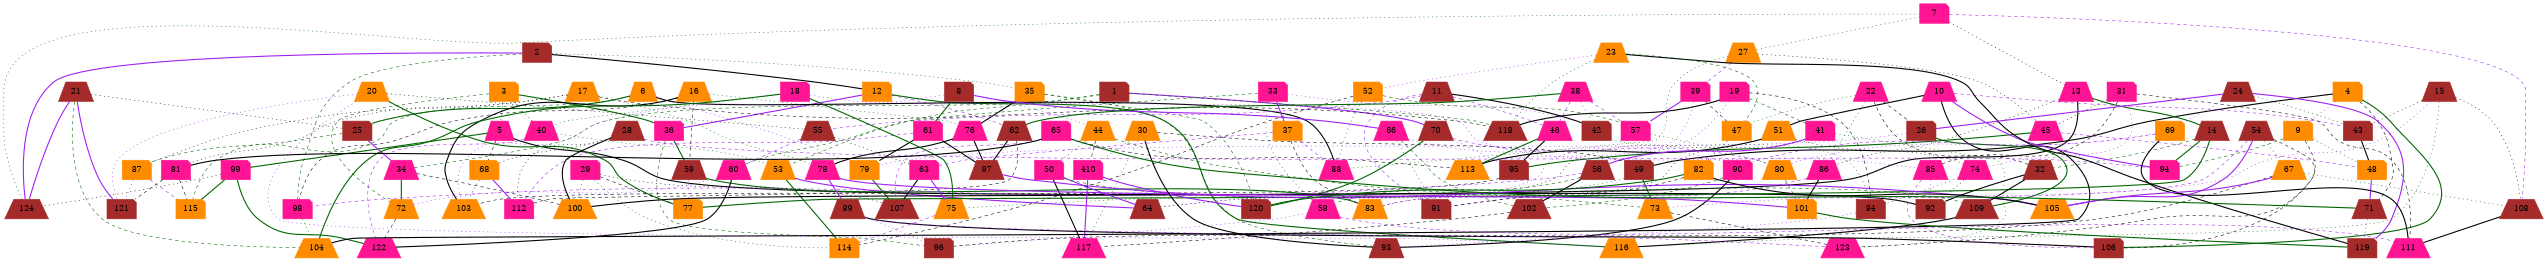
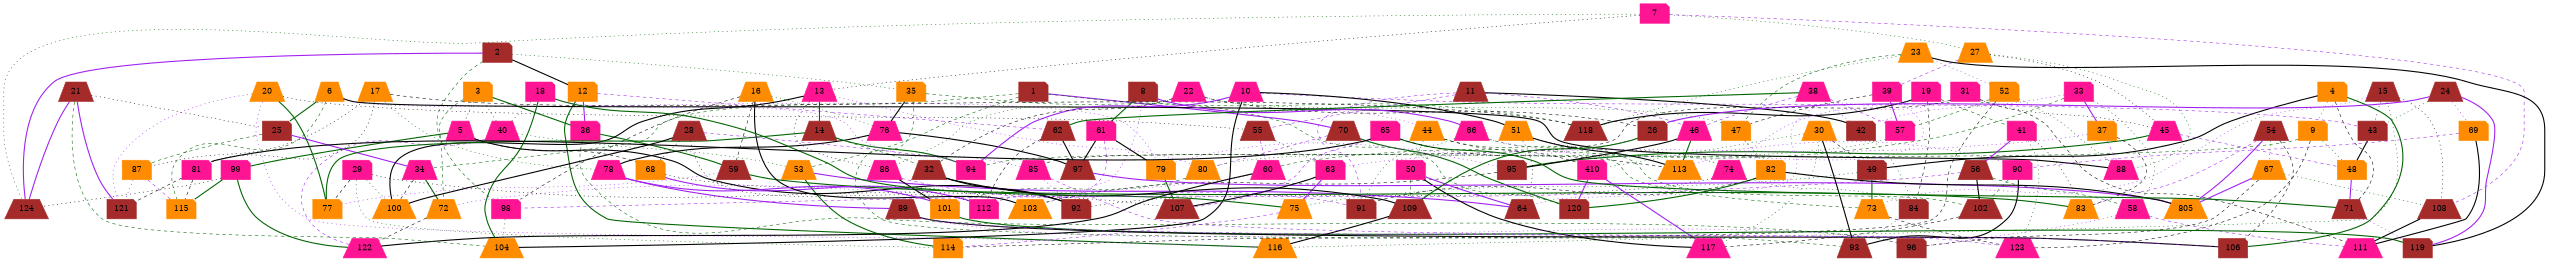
edge "37" -- "63": style dashed -> dotted
edge "69" -- "80": now "13" -- "80"
node "105": label "105" -> "805"
